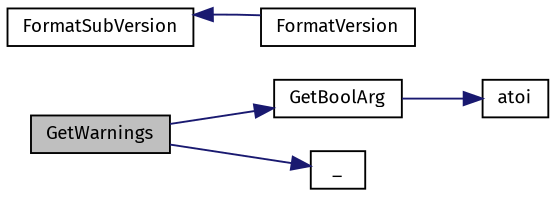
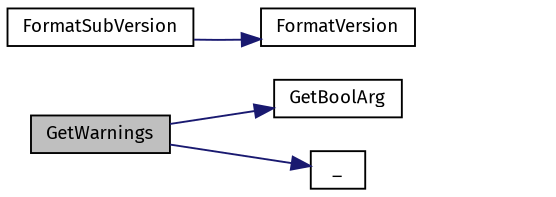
edge "FormatVersion" -> "FormatSubVersion": reversed
node "atoi": removed
